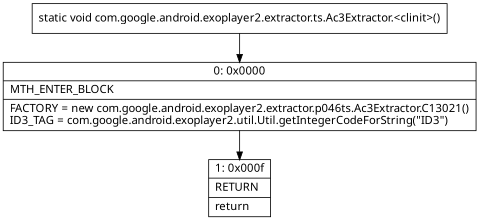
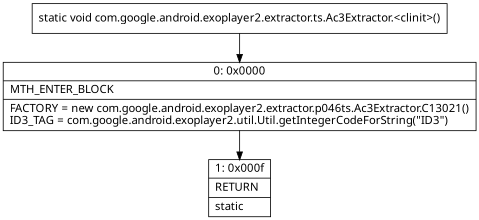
node "1: 0x000f": text "return" -> "static"
